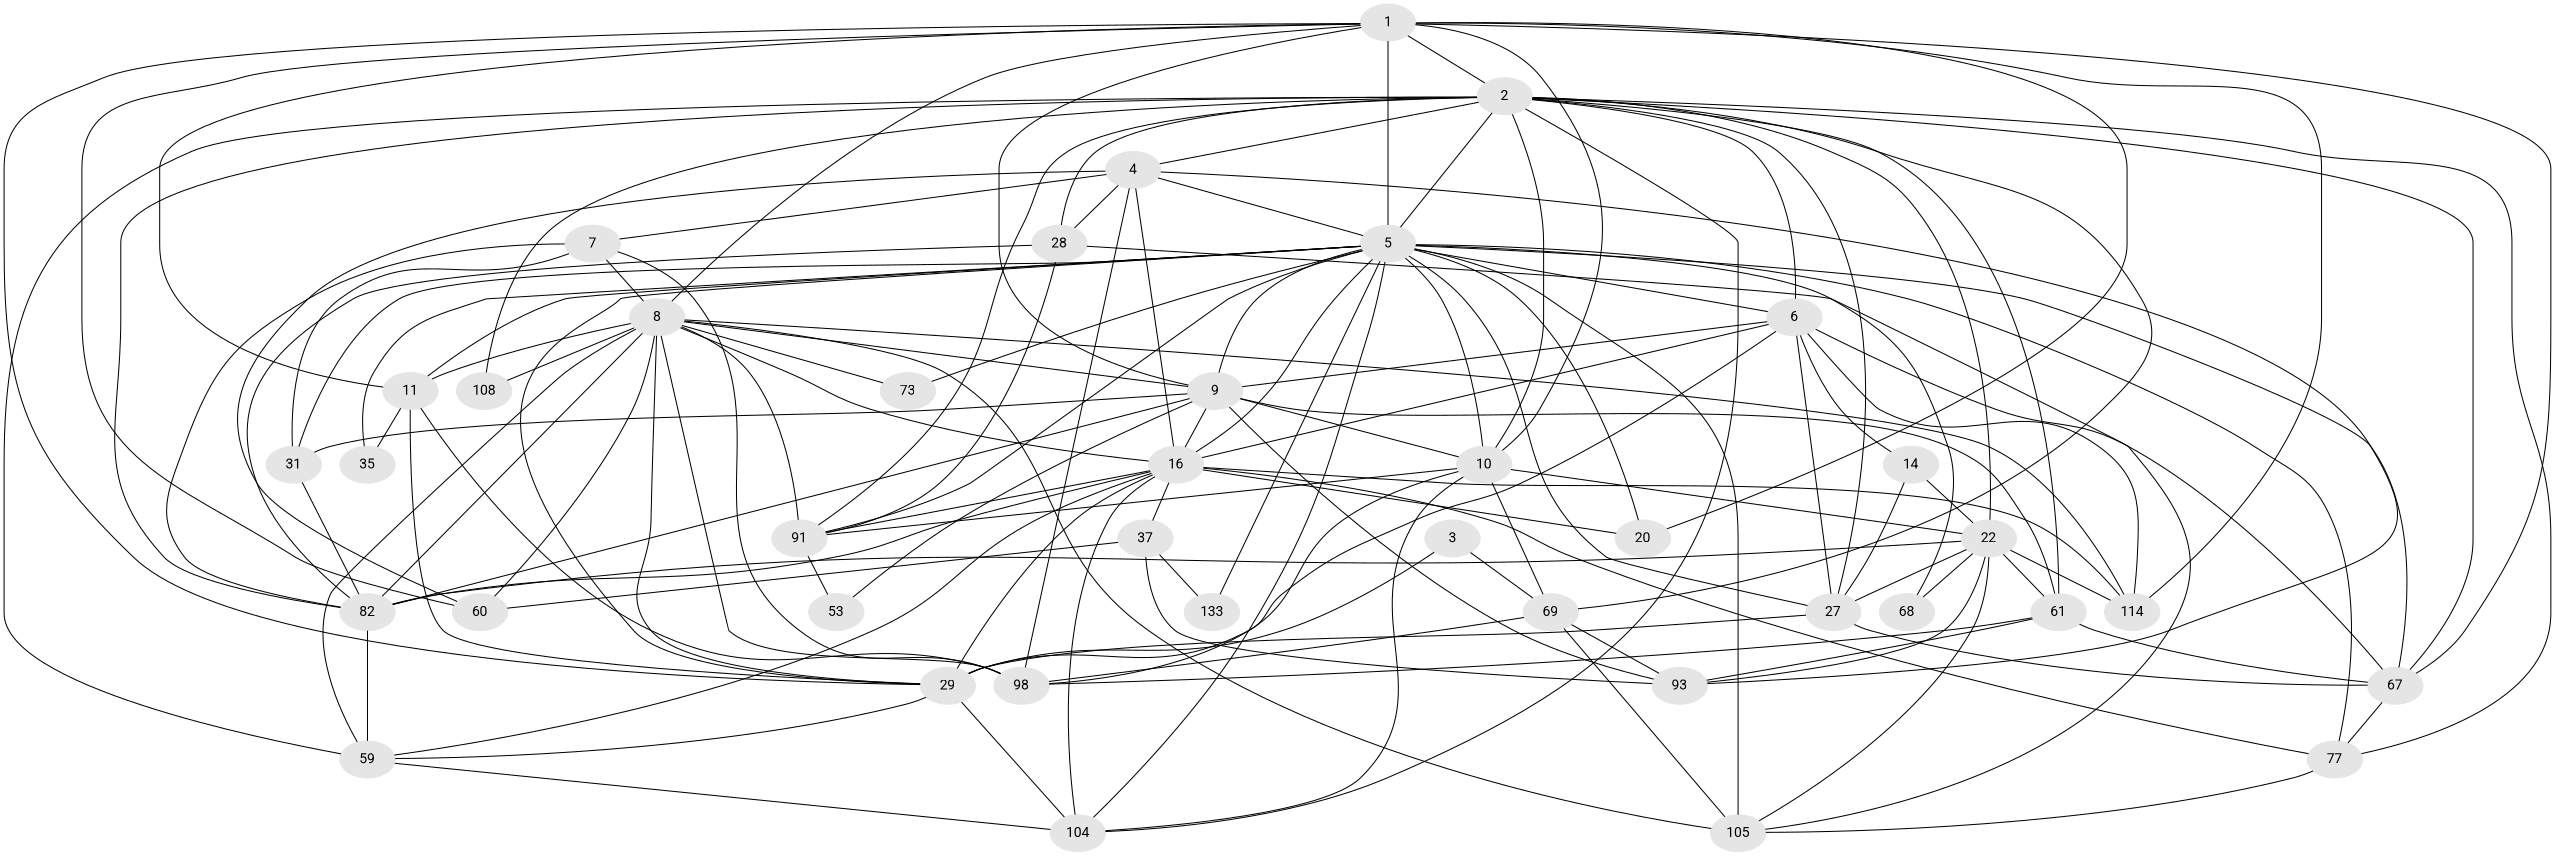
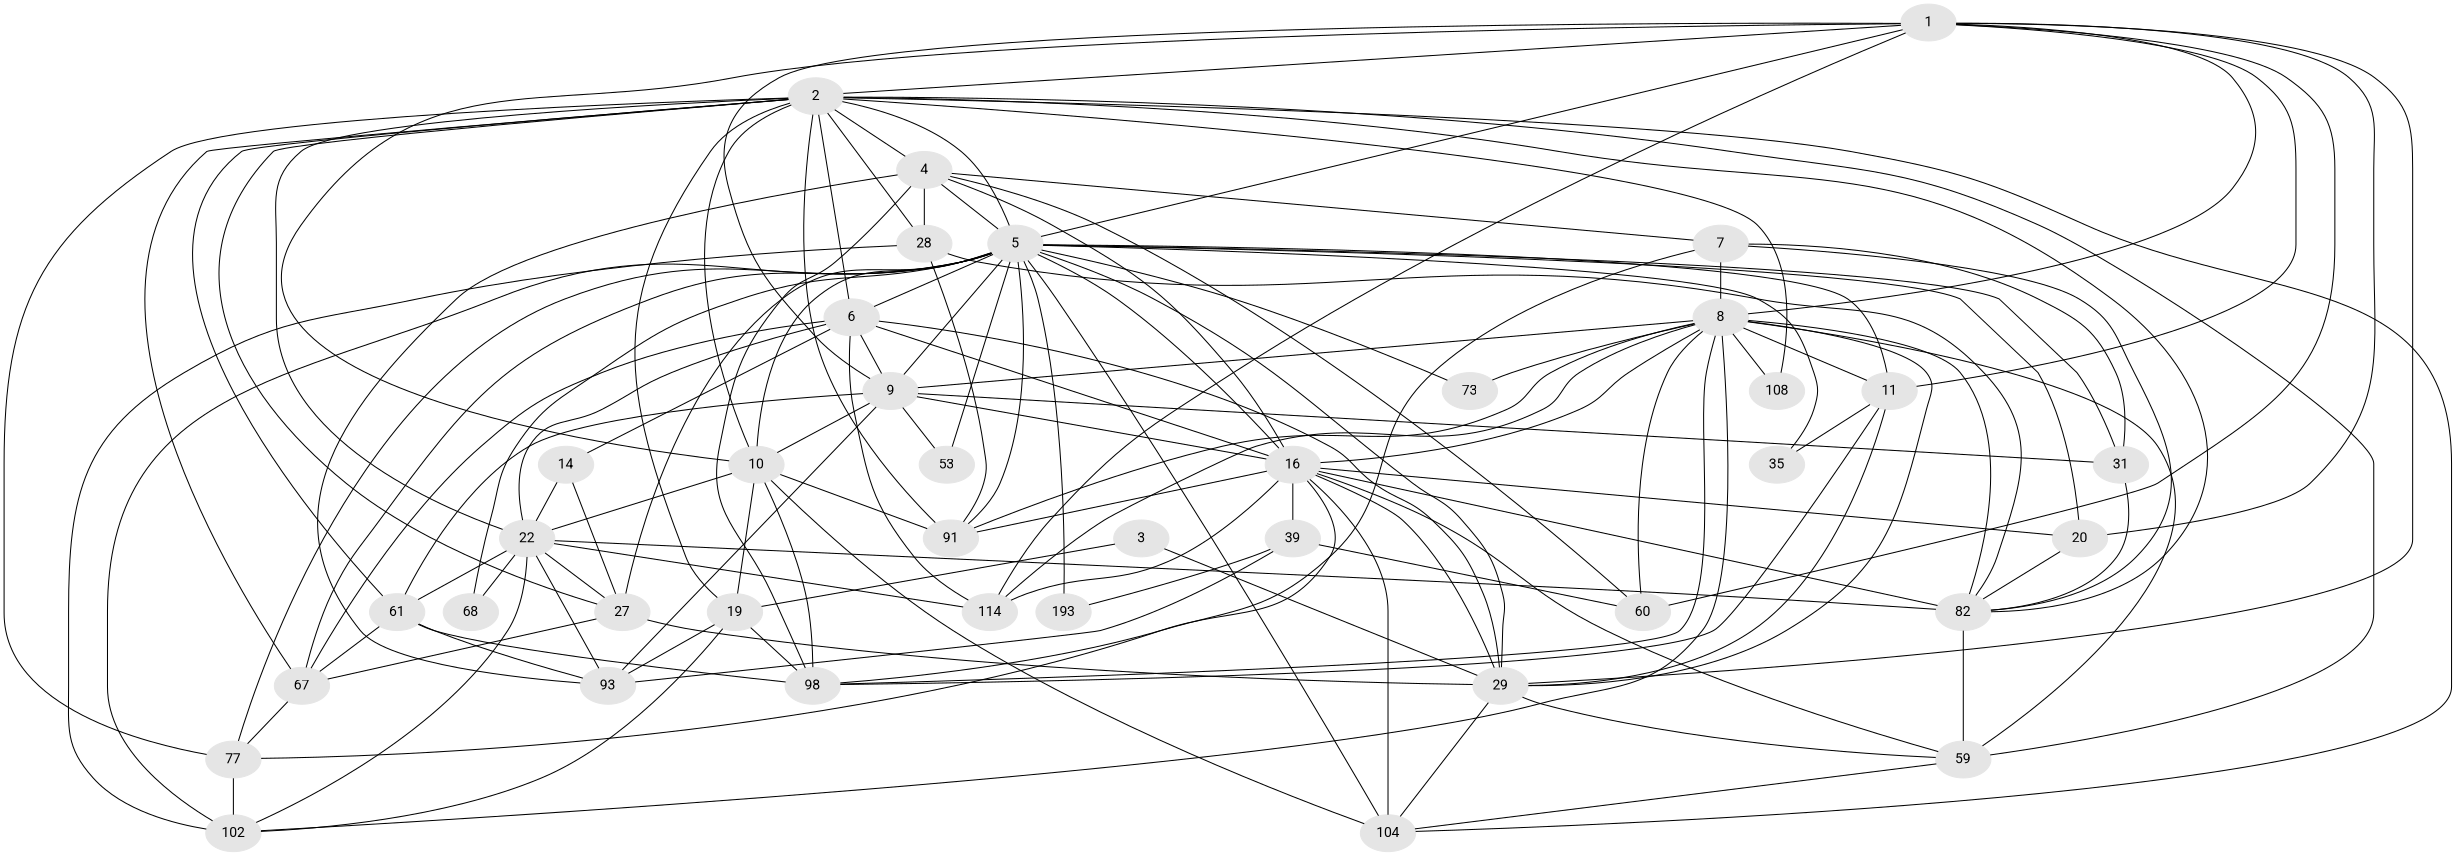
edge "1" -- "67": removed
edge "6" -- "27": now "6" -- "22"
edge "9" -- "82": now "20" -- "82"
node "37": label "37" -> "39"
edge "91" -- "53": now "5" -- "53"
node "133": label "133" -> "193"
node "69": label "69" -> "19"
node "105": label "105" -> "102"
